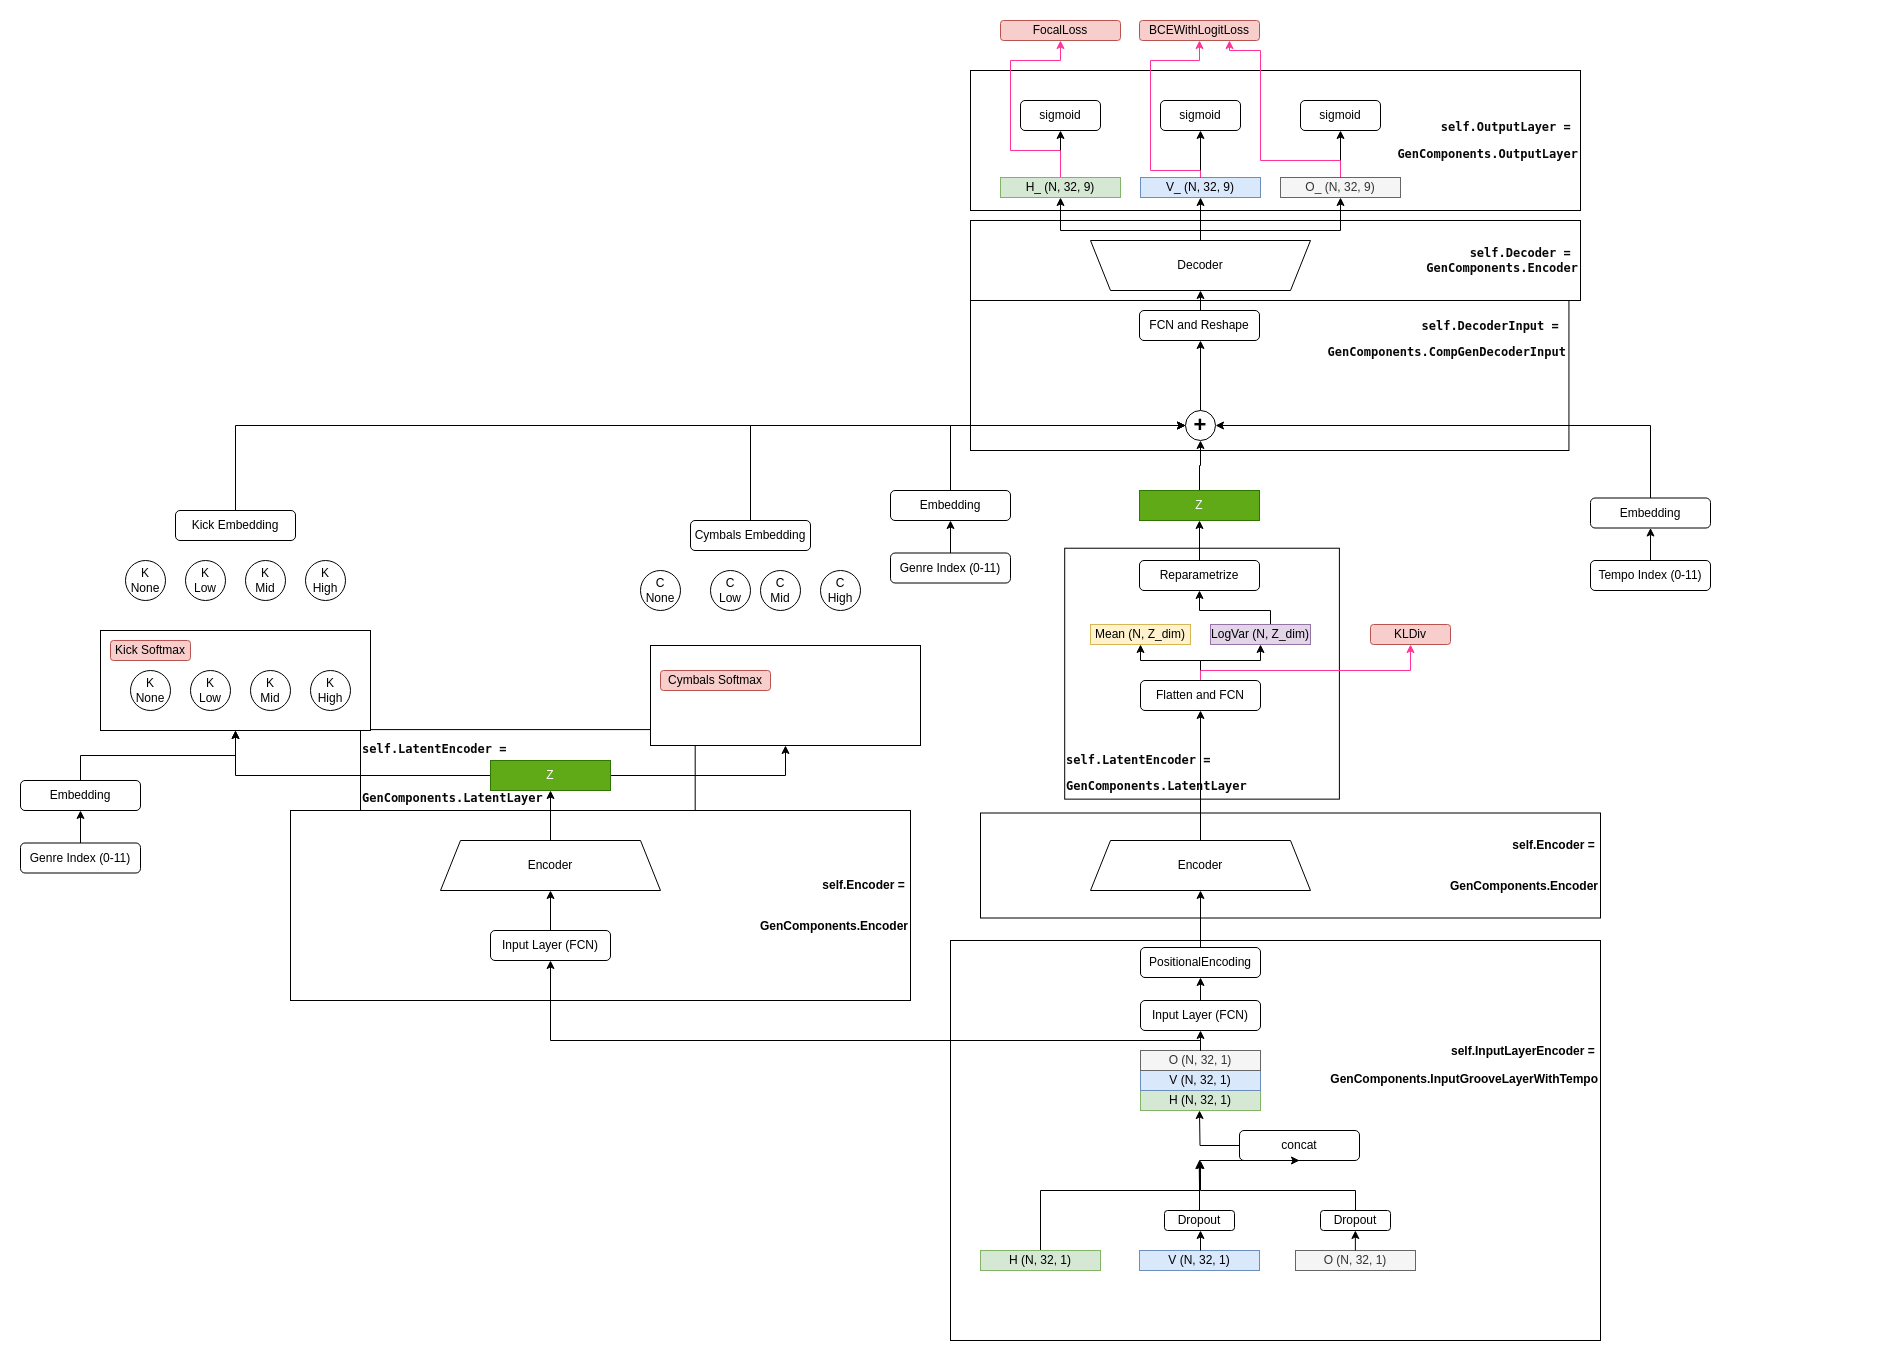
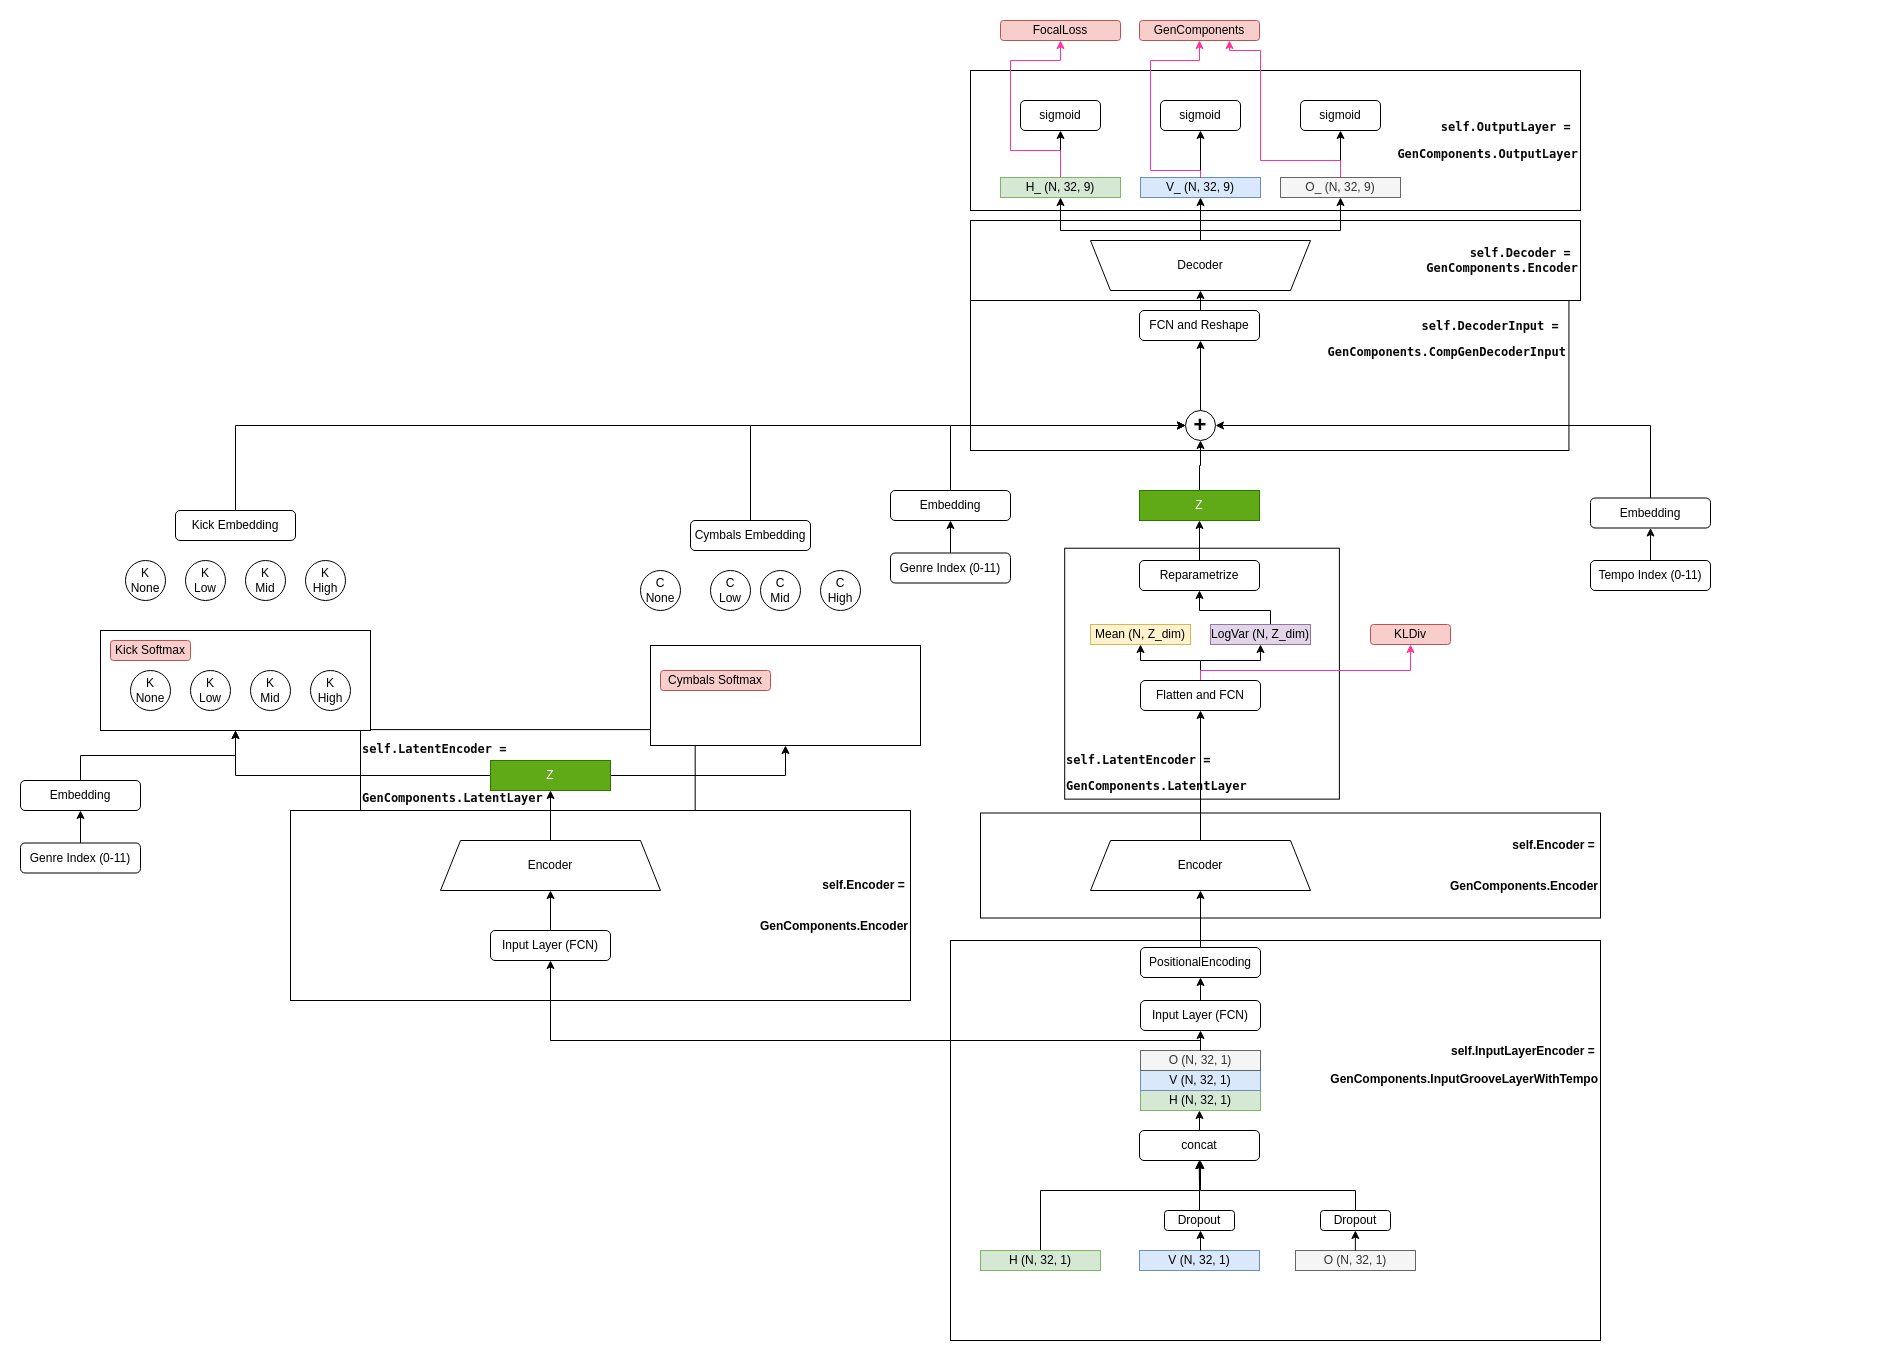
node "BCEWithLogitLoss": label "BCEWithLogitLoss" -> "GenComponents"
node "concat": moved (1300, 1146) -> (1200, 1146)
